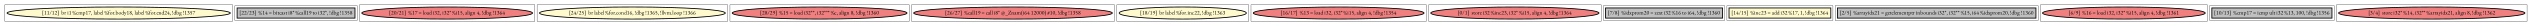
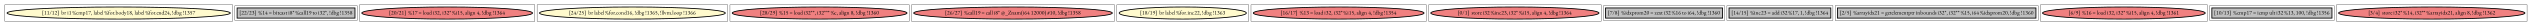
node "[14/15]  %inc23 = add i32 %17, 1, !dbg !1364": fillcolor lemonchiffon -> grey
